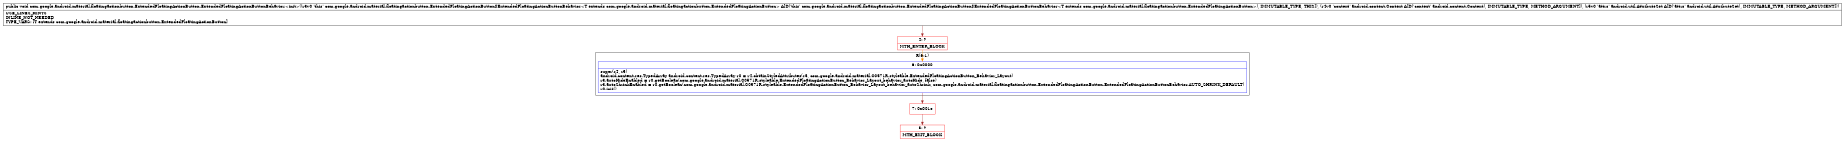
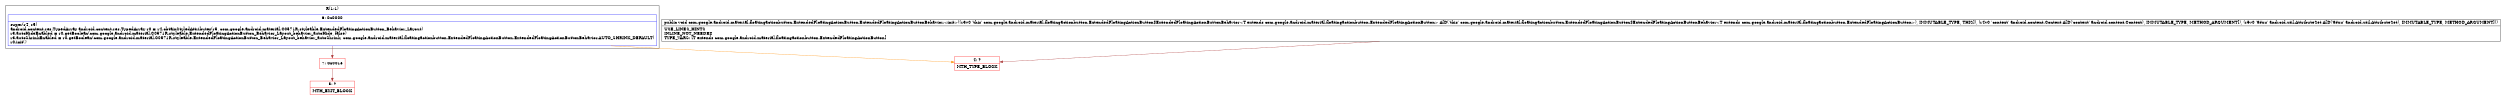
node "4: ?": text "MTH_ENTER_BLOCK" -> "MTH_TYPE_BLOCK"
edge "4: ?" -> "6: 0x0000": reversed
cluster "R(6:1)": label "R(6:1)" -> "R(1:1)"
